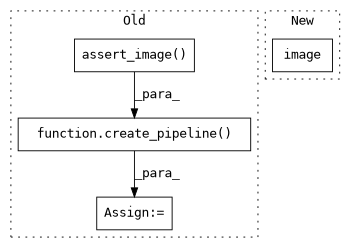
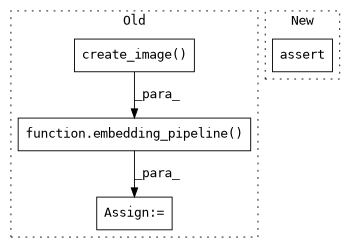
node "assert_image()": label "assert_image()" -> "create_image()"
node "image": label "image" -> "assert"
node "function.create_pipeline()": label "function.create_pipeline()" -> "function.embedding_pipeline()"
